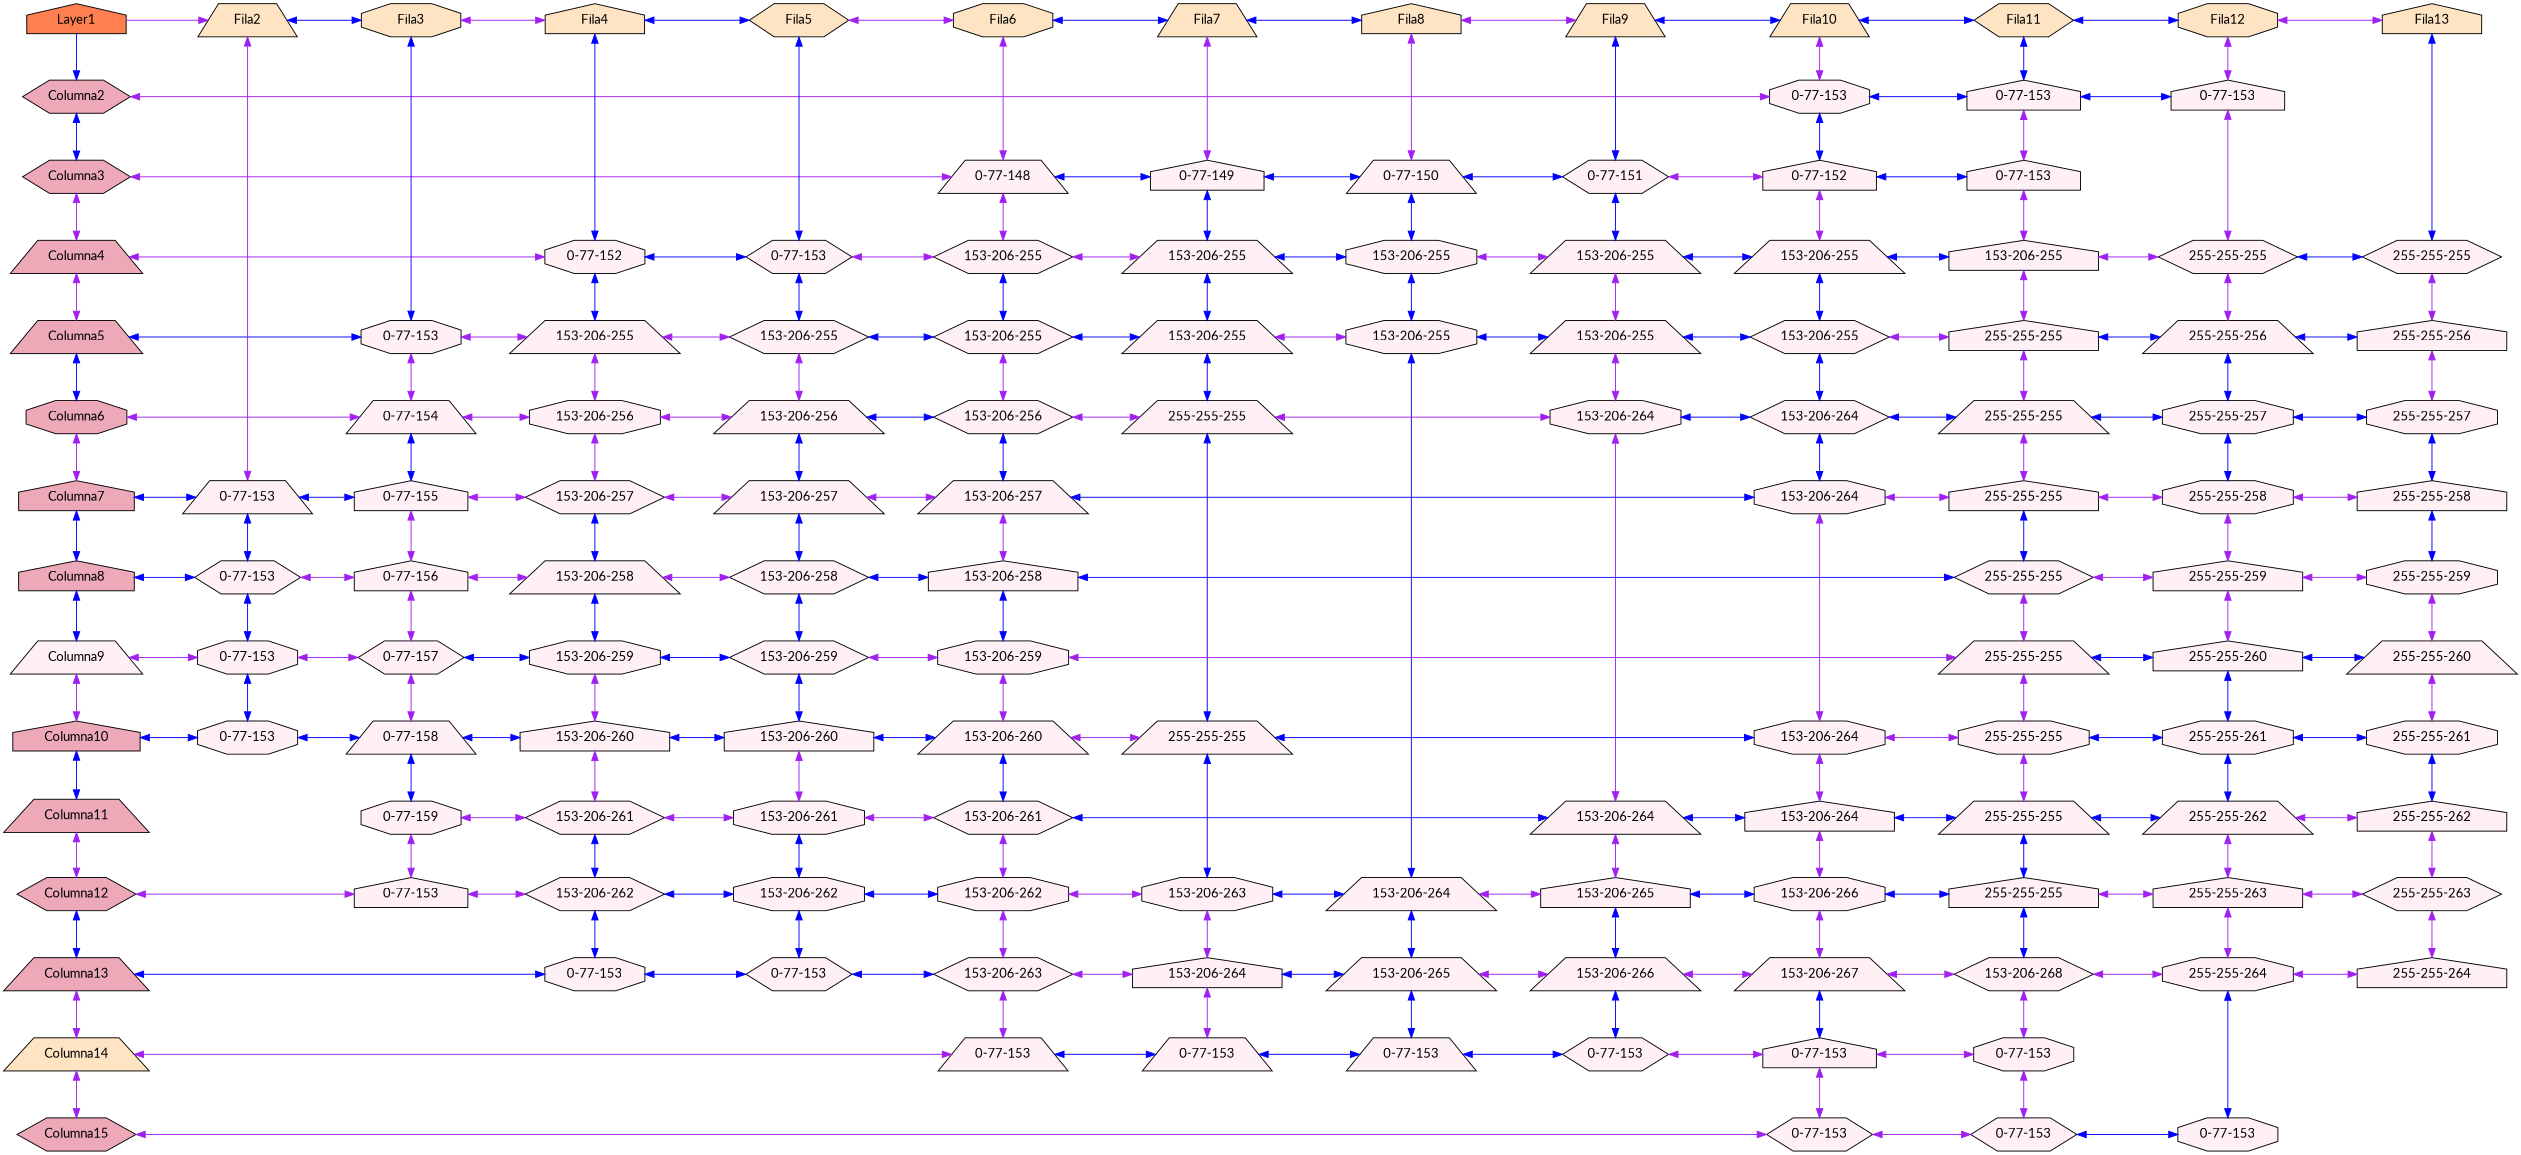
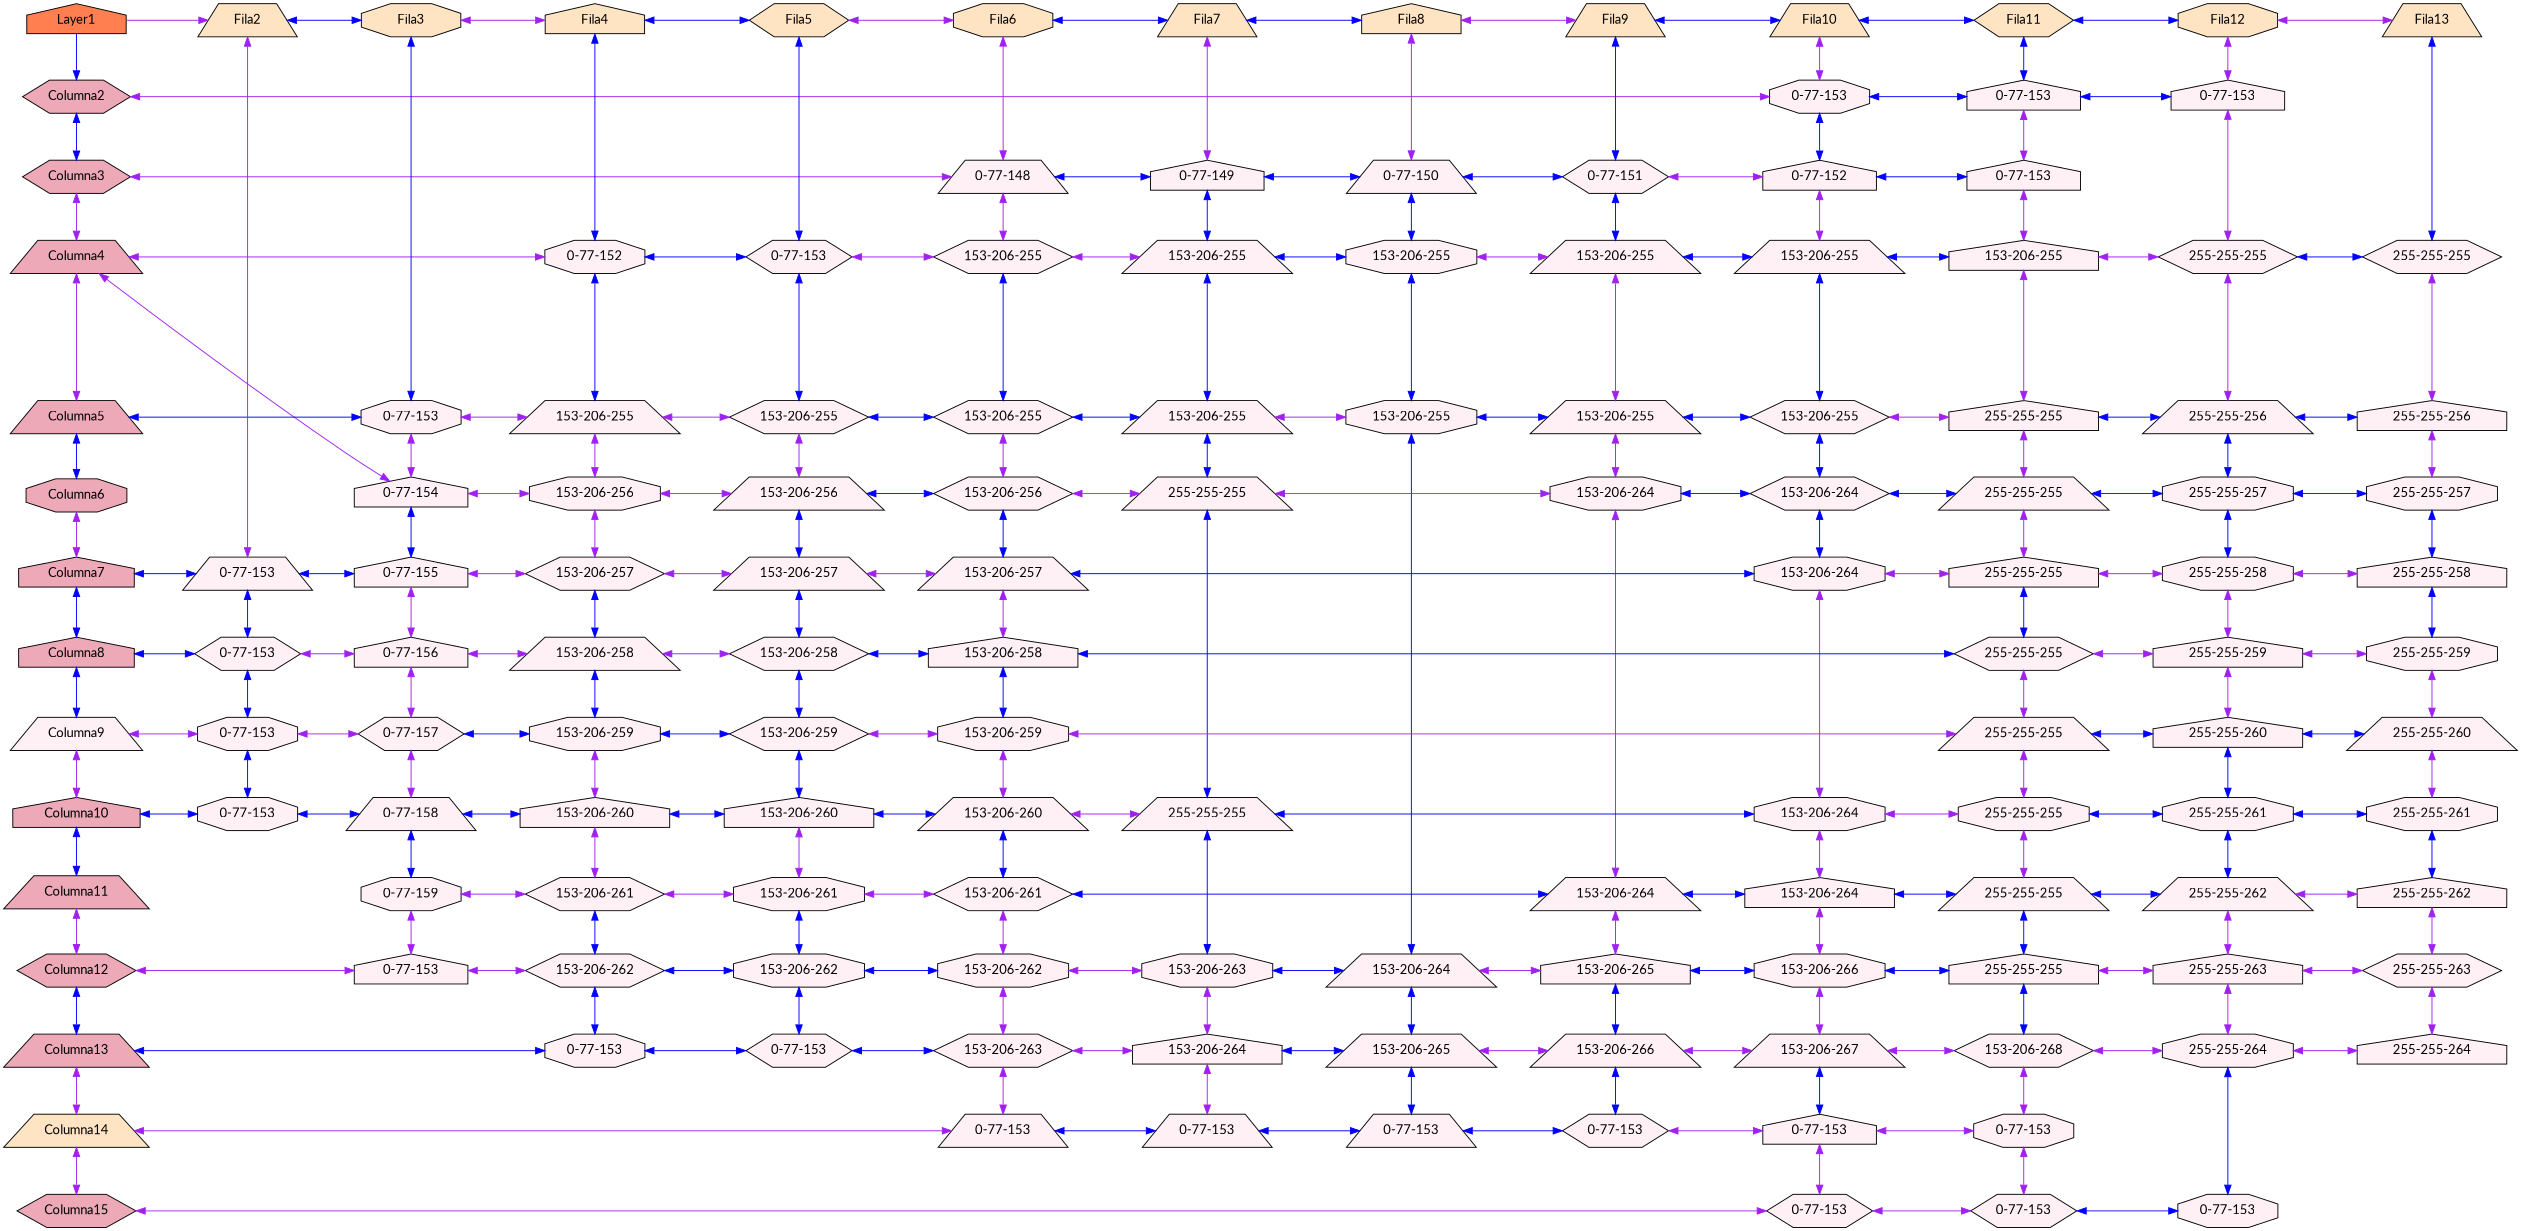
node "Fila13": shape house -> trapezium
edge "Columna6" -- "0-77-154": now "Columna4" -- "0-77-154"
node "0-77-154": shape trapezium -> house
